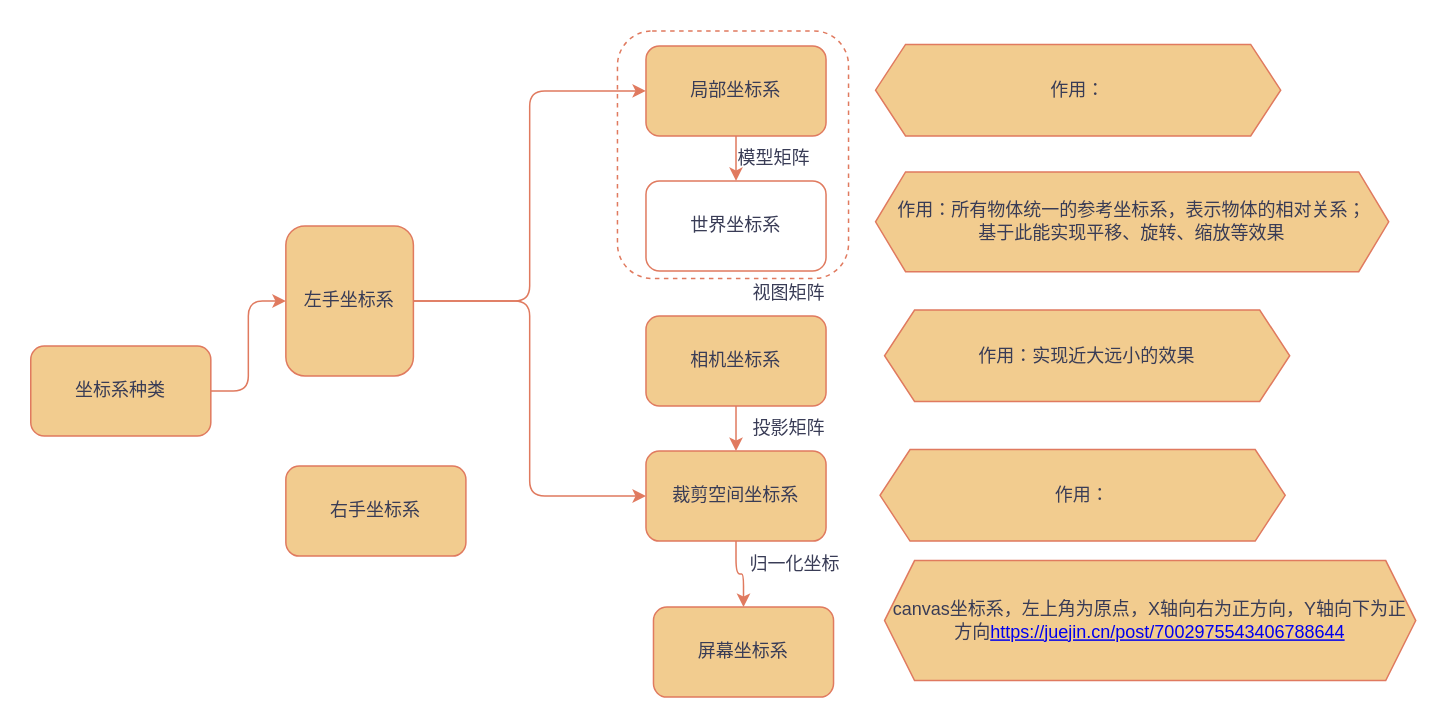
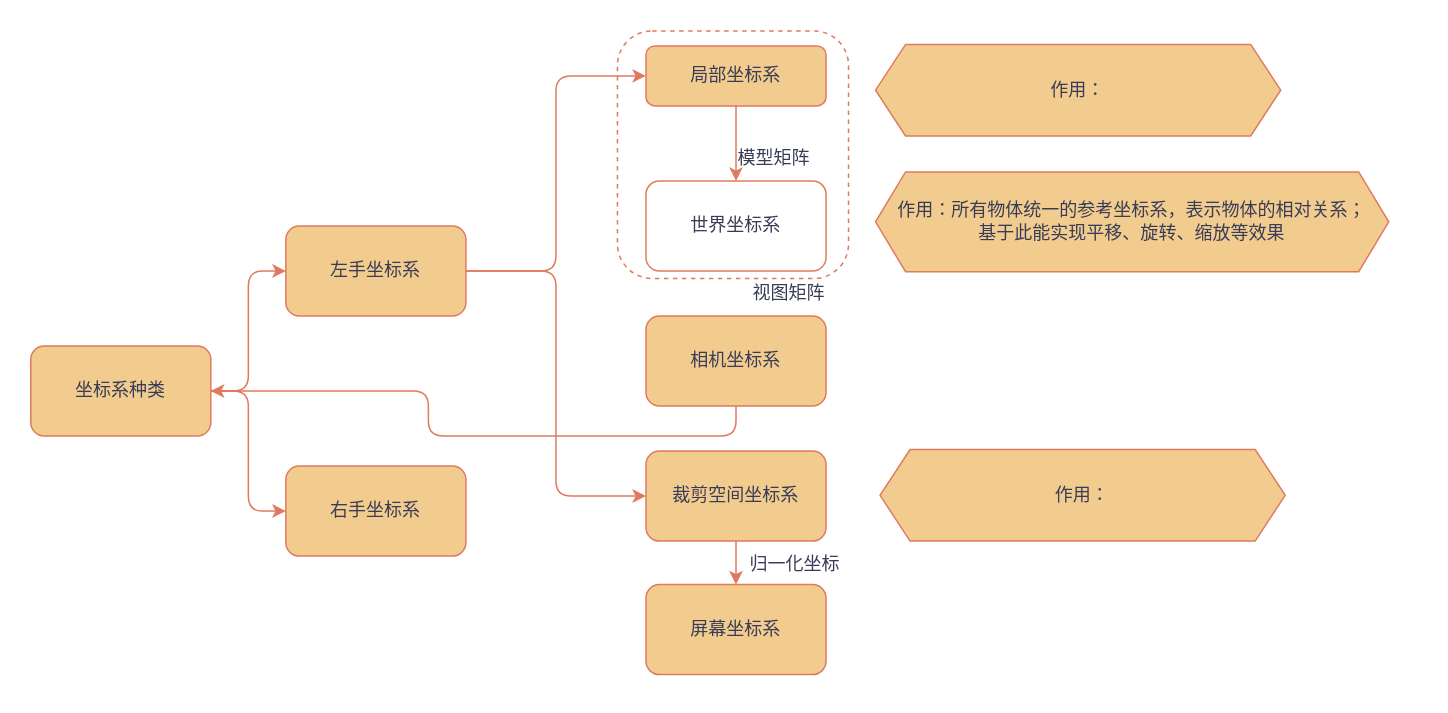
node "局部坐标系": size 180x90 -> 180x60
node "左手坐标系": size 128x150 -> 180x90
node "作用：实现近大远小的效果": removed
node "投影矩阵": removed
edge "相机坐标系" -> "裁剪空间坐标系": now "相机坐标系" -> "坐标系种类"
edge "坐标系种类" -> "右手坐标系": added
node "canvas坐标系，左上角为原点，X轴向右为正方向，Y轴向下为正方向https://juejin.cn/post/7002975543406788644": removed
node "屏幕坐标系": moved (743, 652) -> (736, 629)
